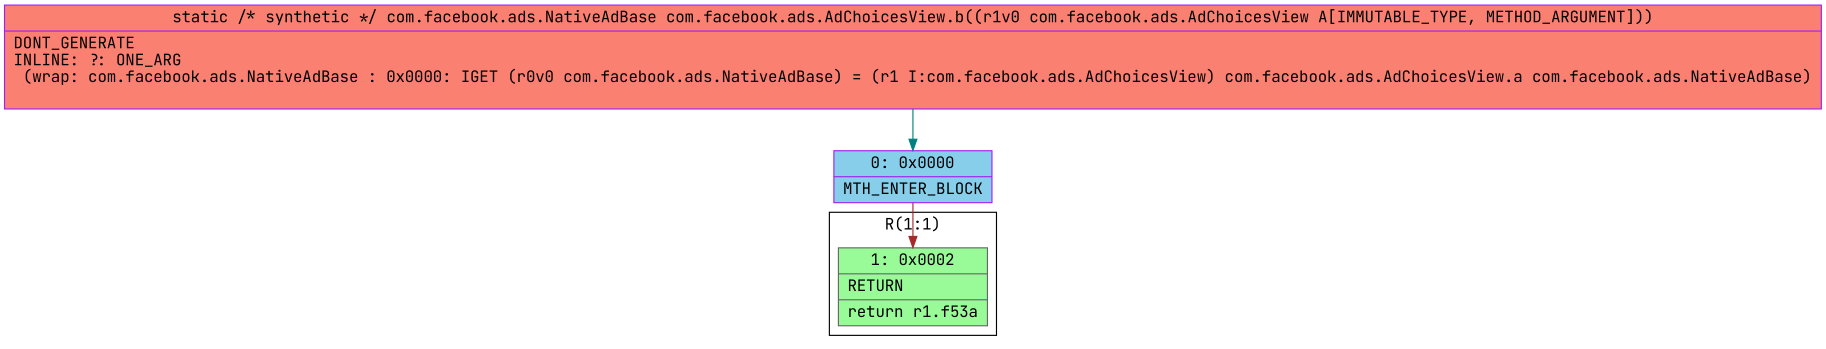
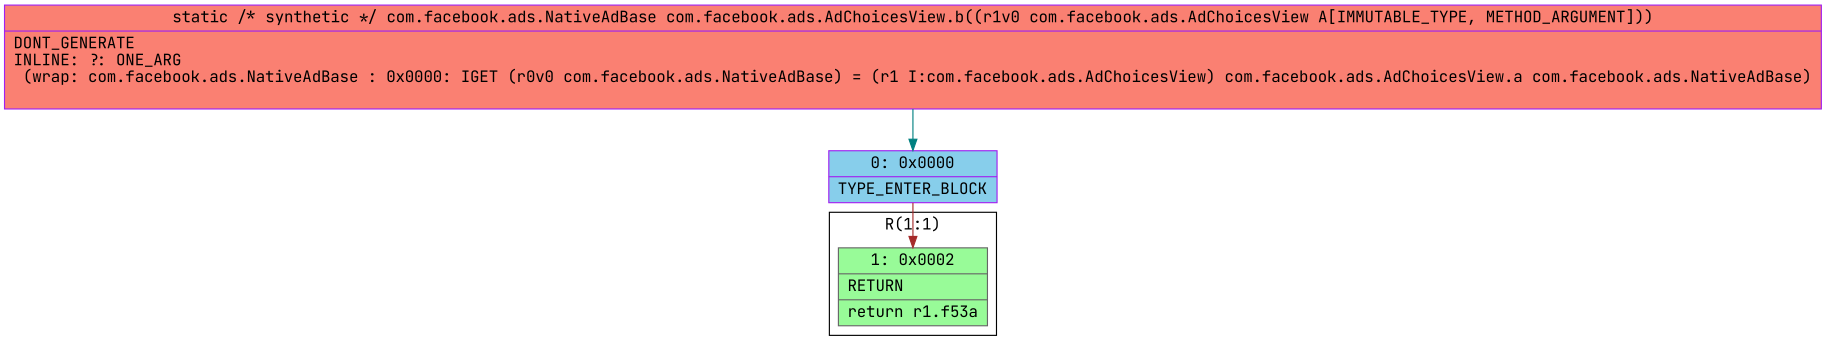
node "0: 0x0000": text "MTH_ENTER_BLOCK" -> "TYPE_ENTER_BLOCK"
